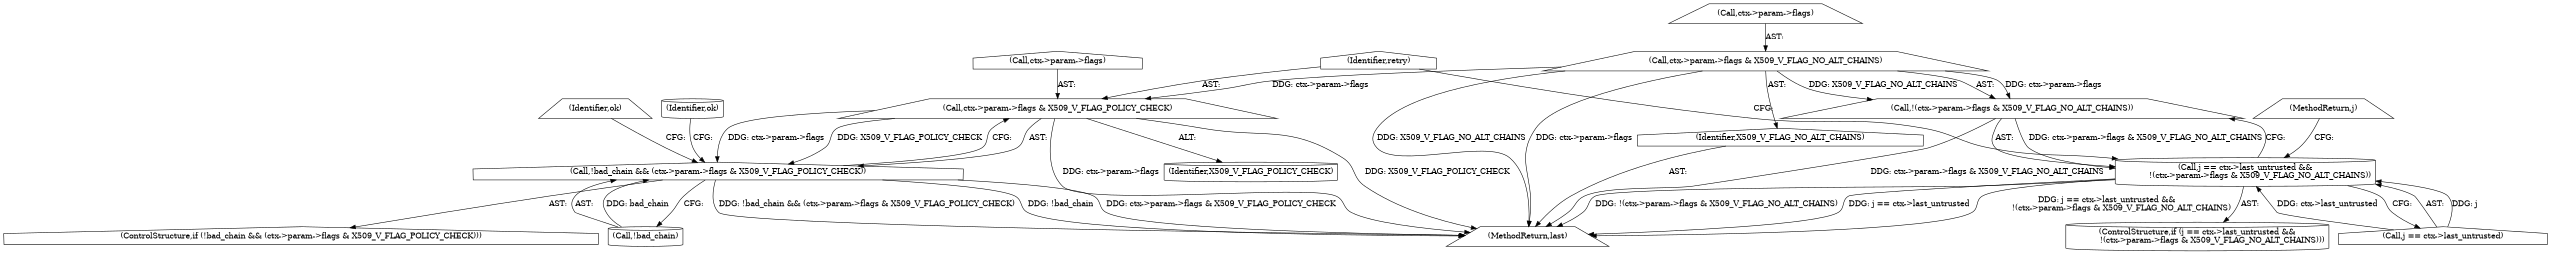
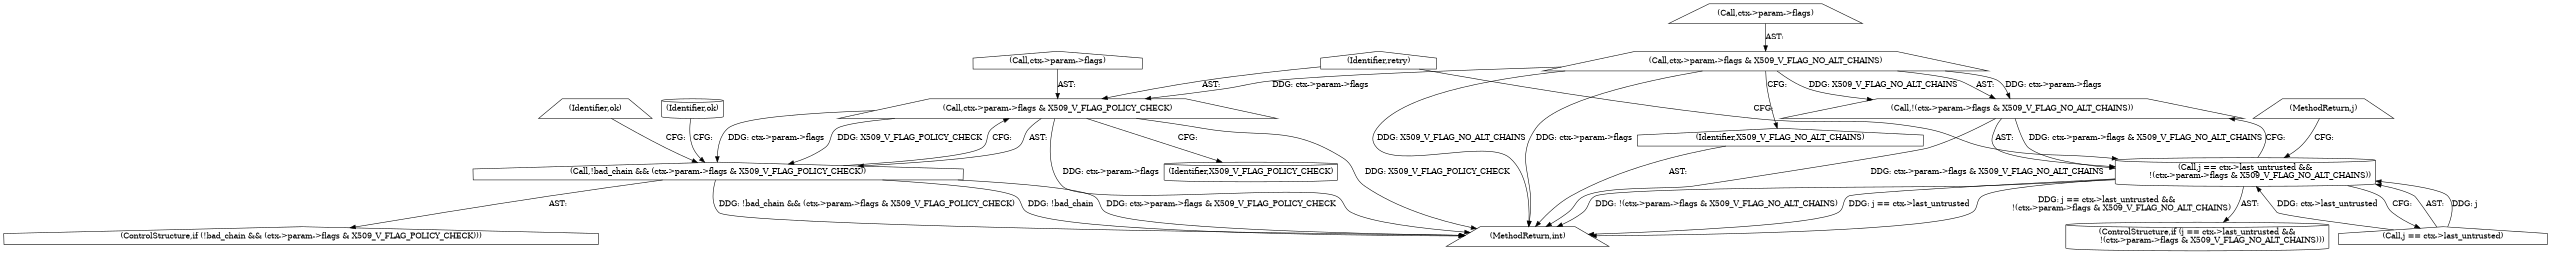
edge "(Call,ctx->param->flags & X509_V_FLAG_NO_ALT_CHAINS)" -> "(Identifier,X509_V_FLAG_NO_ALT_CHAINS)": label "AST: " -> "CFG: "
edge "(Call,ctx->param->flags & X509_V_FLAG_POLICY_CHECK)" -> "(Identifier,X509_V_FLAG_POLICY_CHECK)": label "ALT: " -> "CFG: "
node "(Call,!bad_chain)": removed
node "(MethodReturn,last)": label "(MethodReturn,last)" -> "(MethodReturn,int)"
